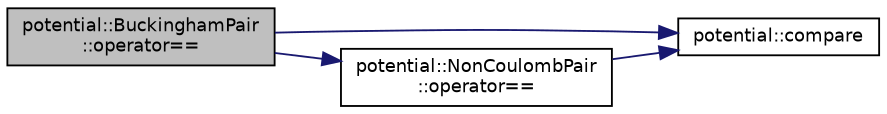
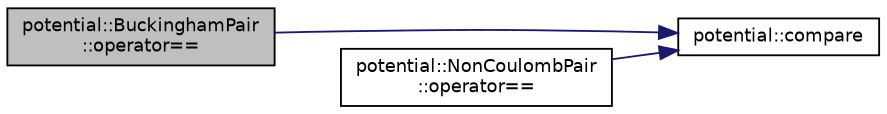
edge "potential::BuckinghamPair ::operator==" -> "potential::NonCoulombPair ::operator==": removed
